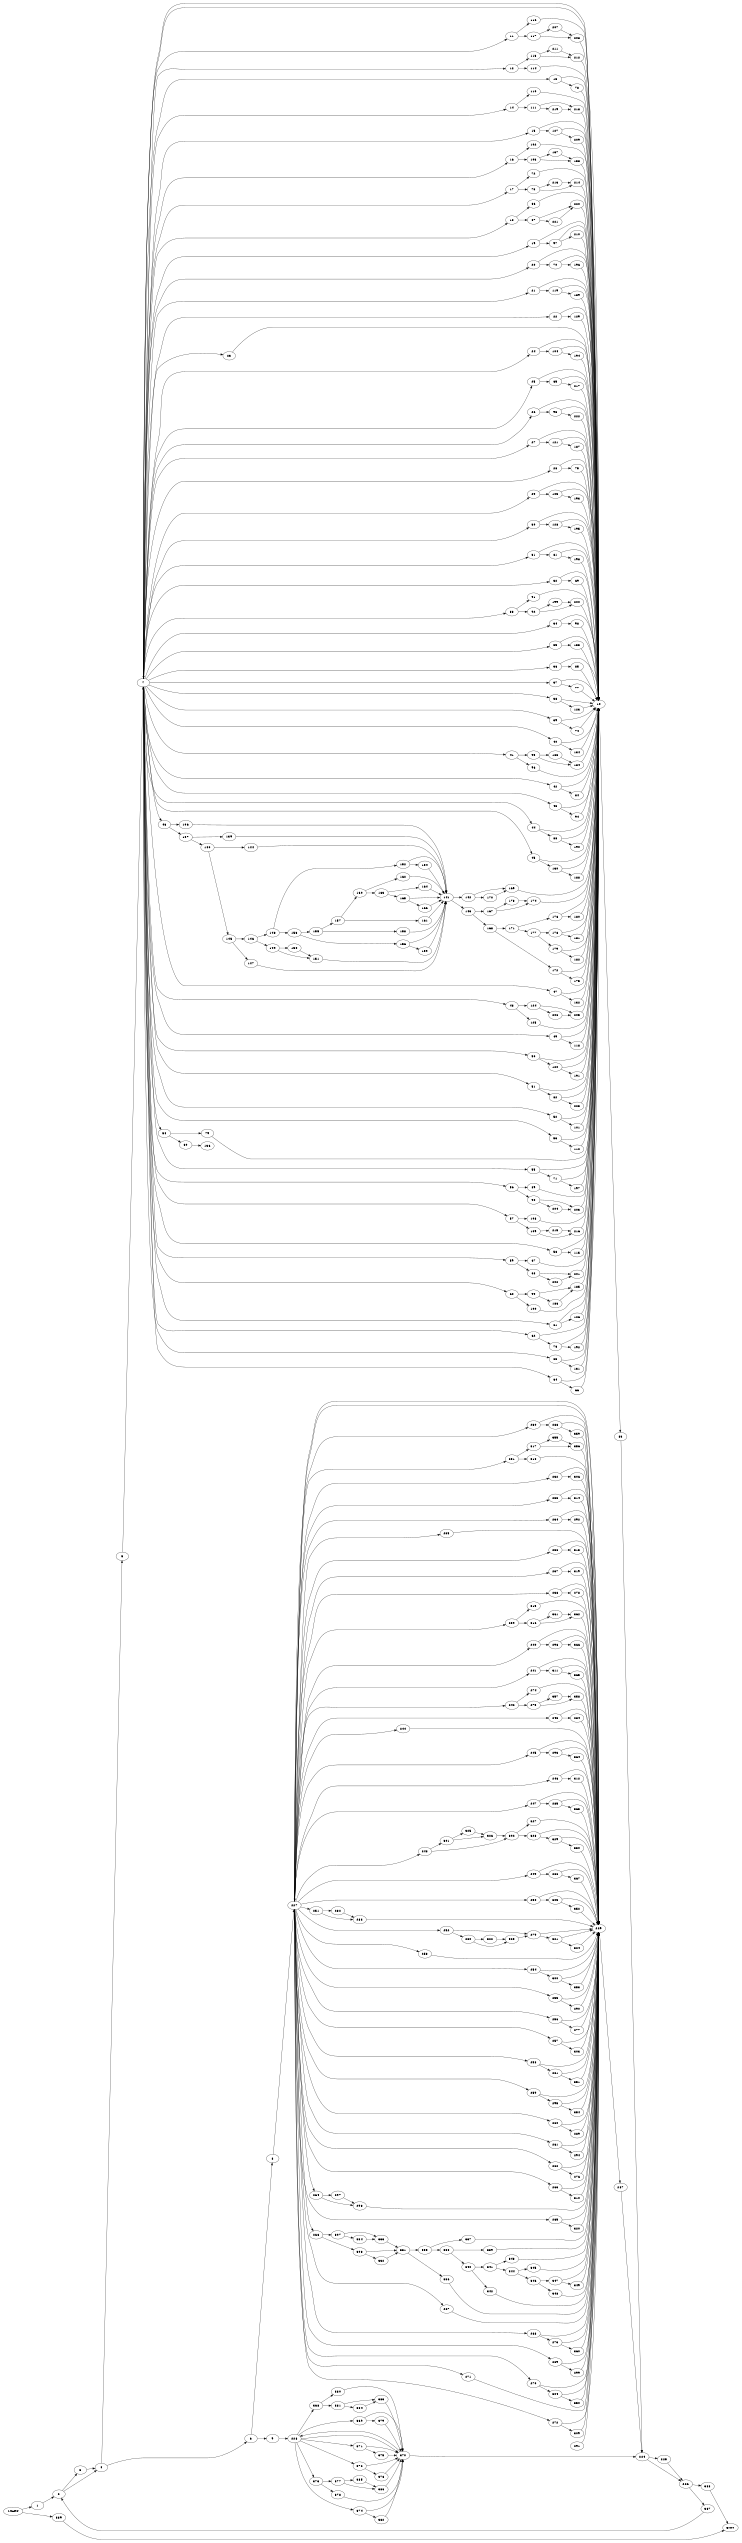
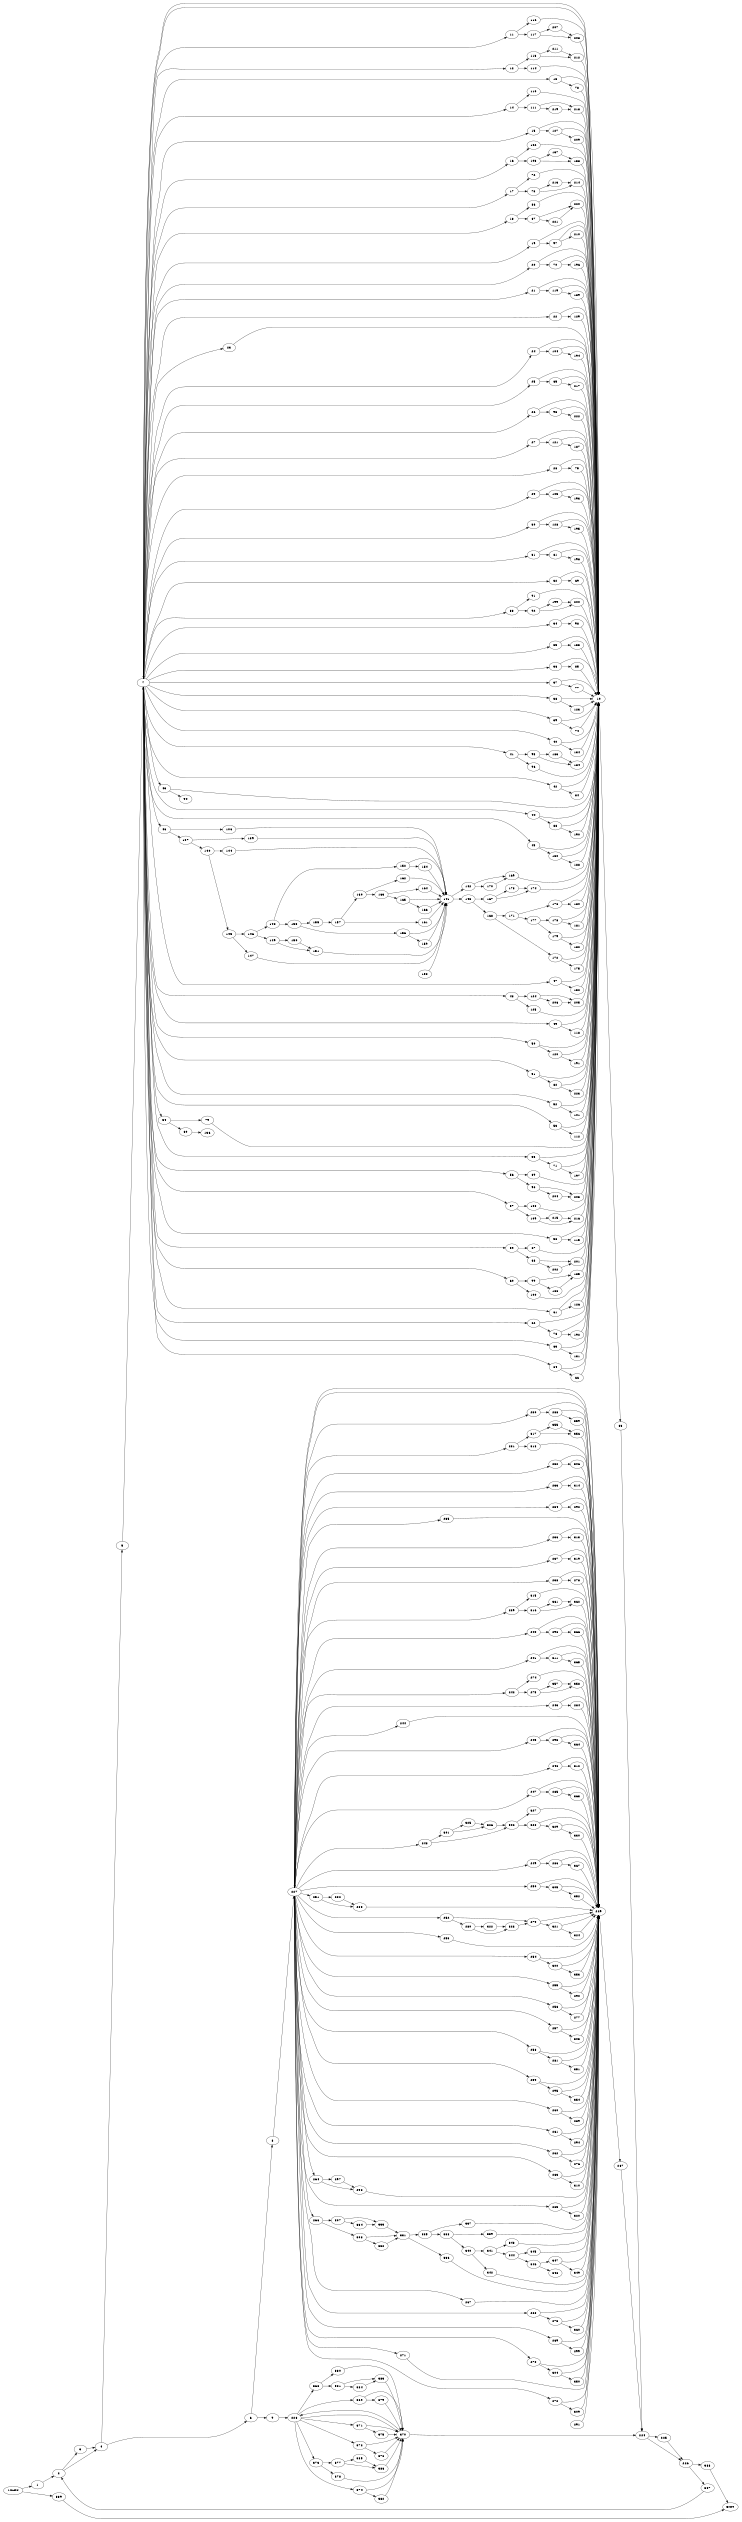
edge "94" -> "10": removed
edge "155" -> "158": removed
edge "348" -> "229": removed
